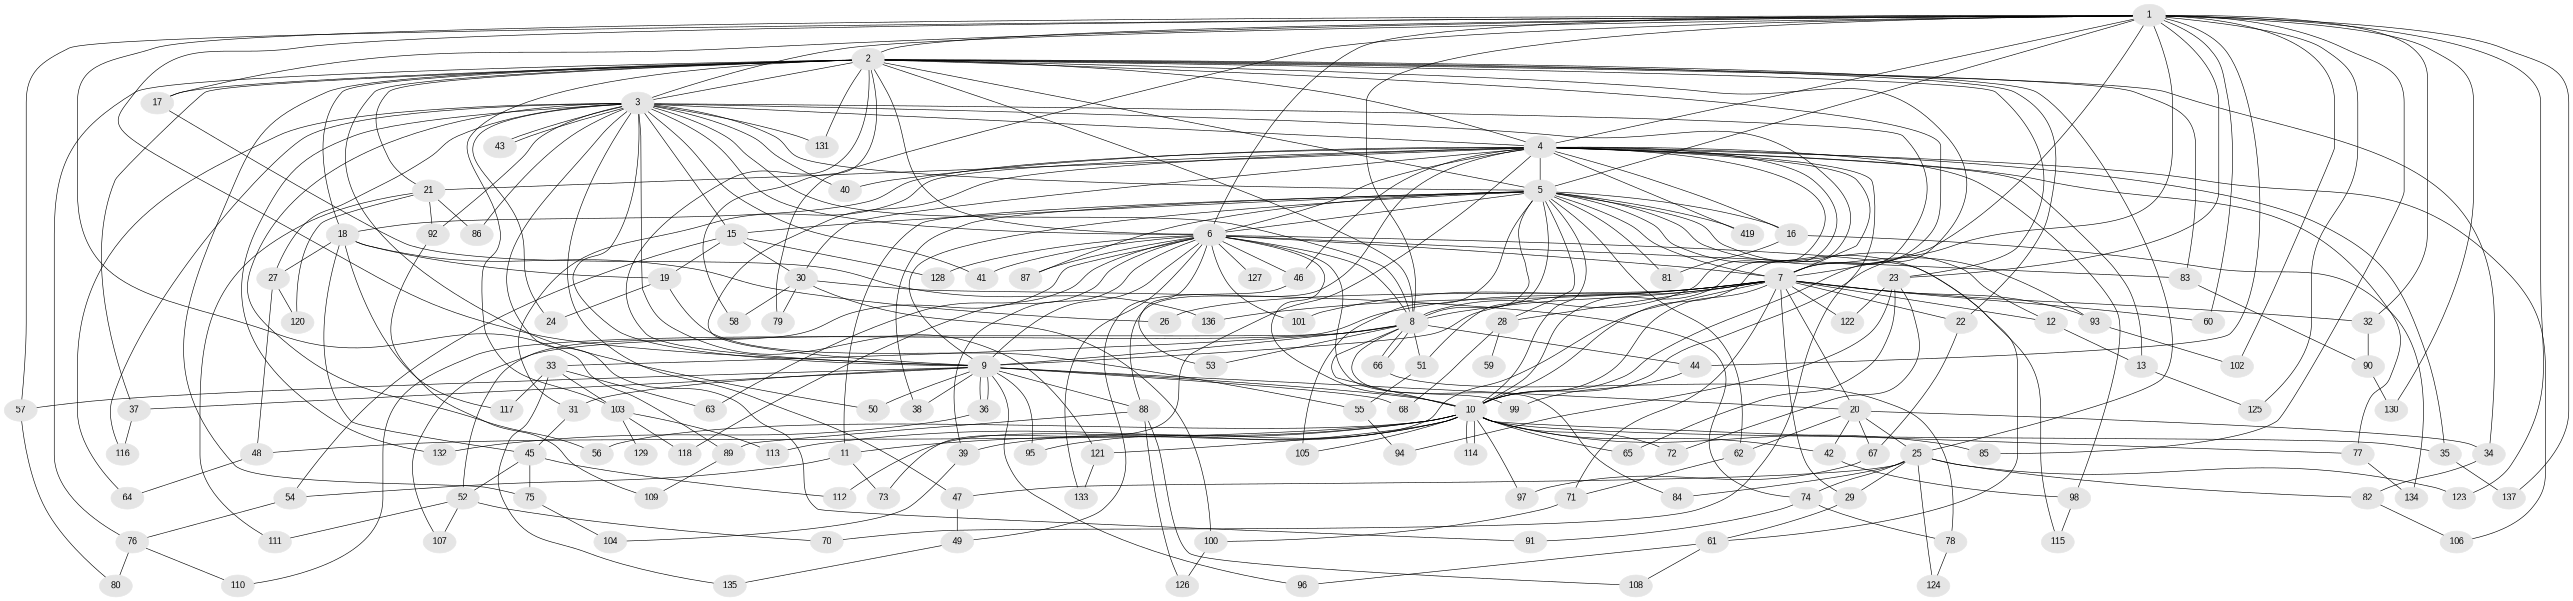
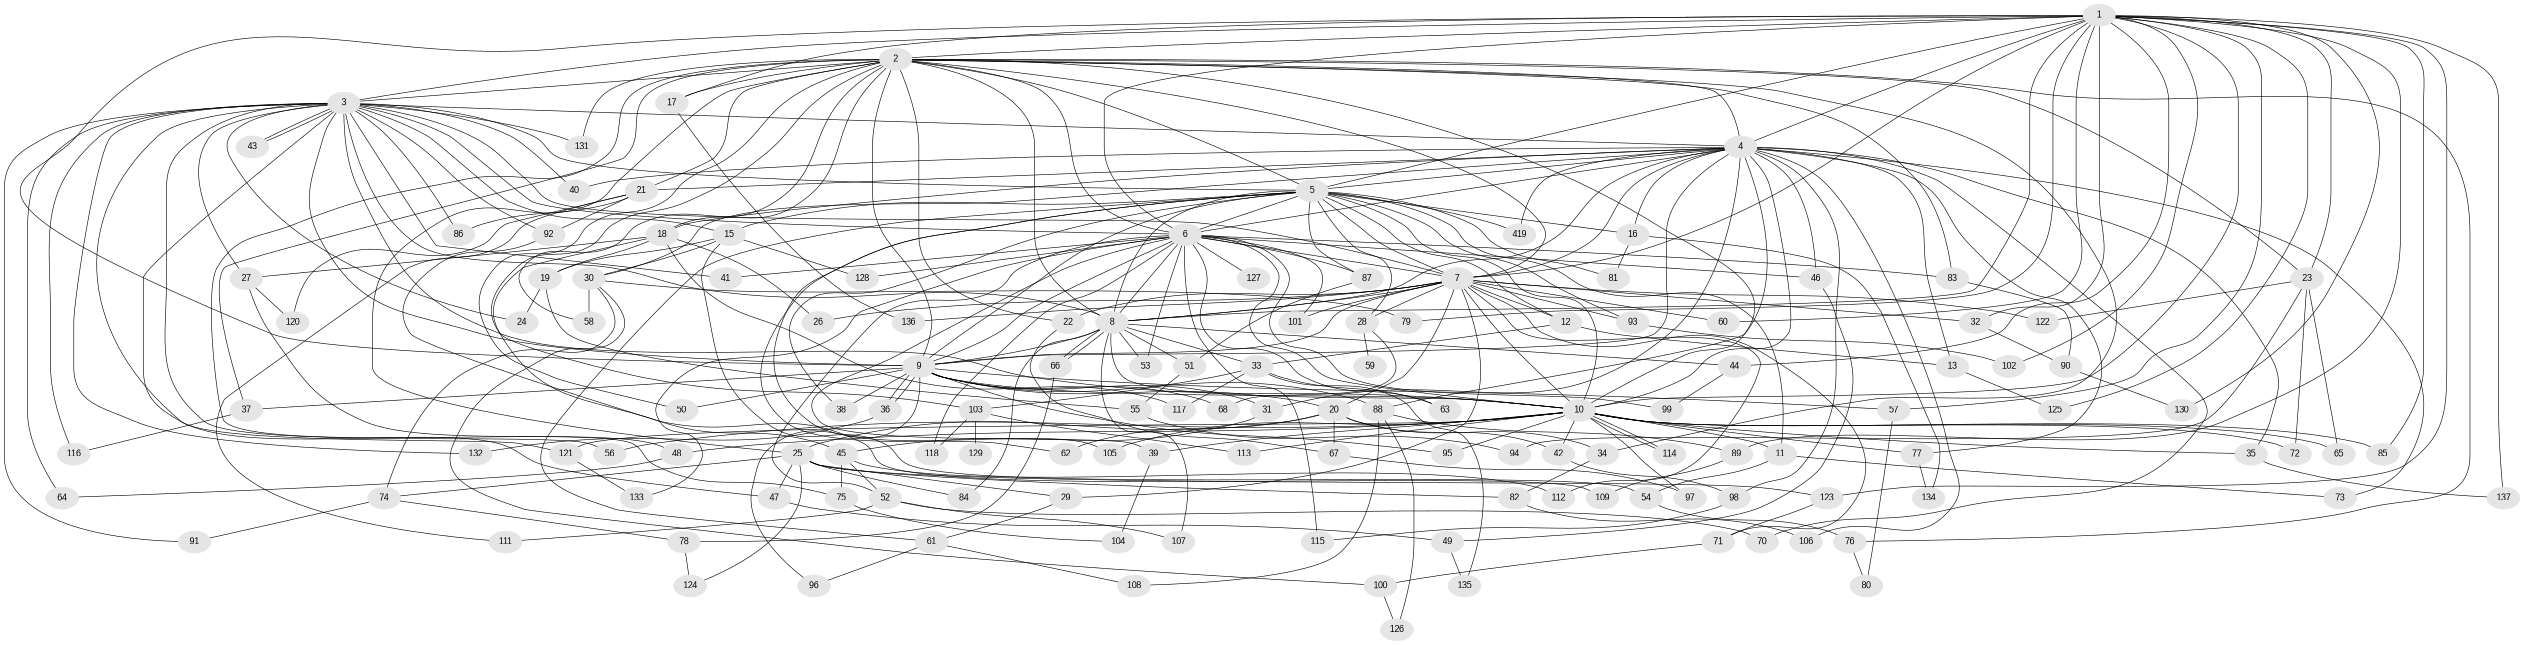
edge "5" -- "51": now "87" -- "51"
edge "12" -- "33": added
edge "62" -- "71": now "123" -- "71"
node "110": removed
